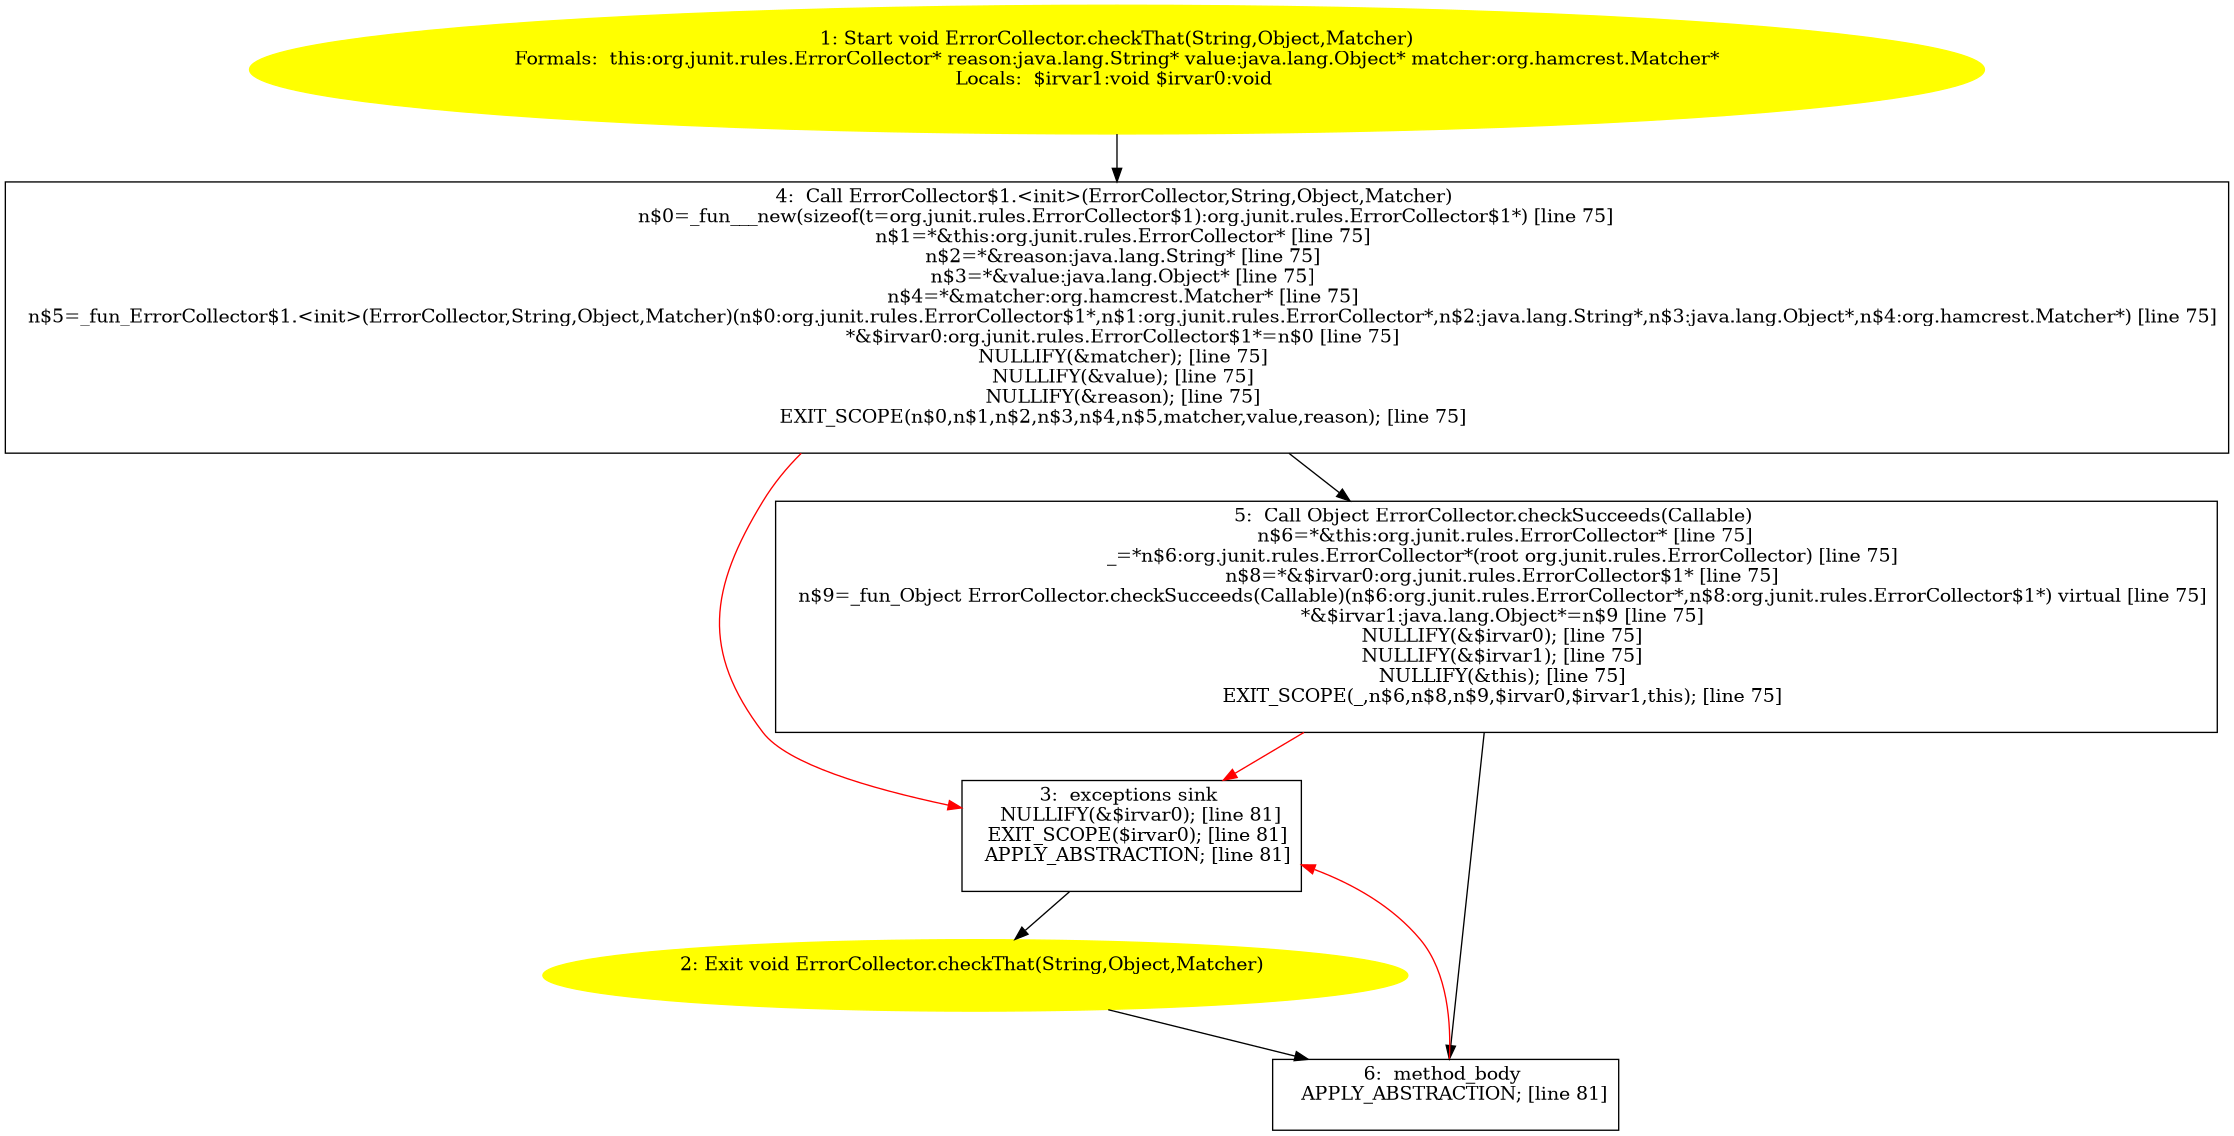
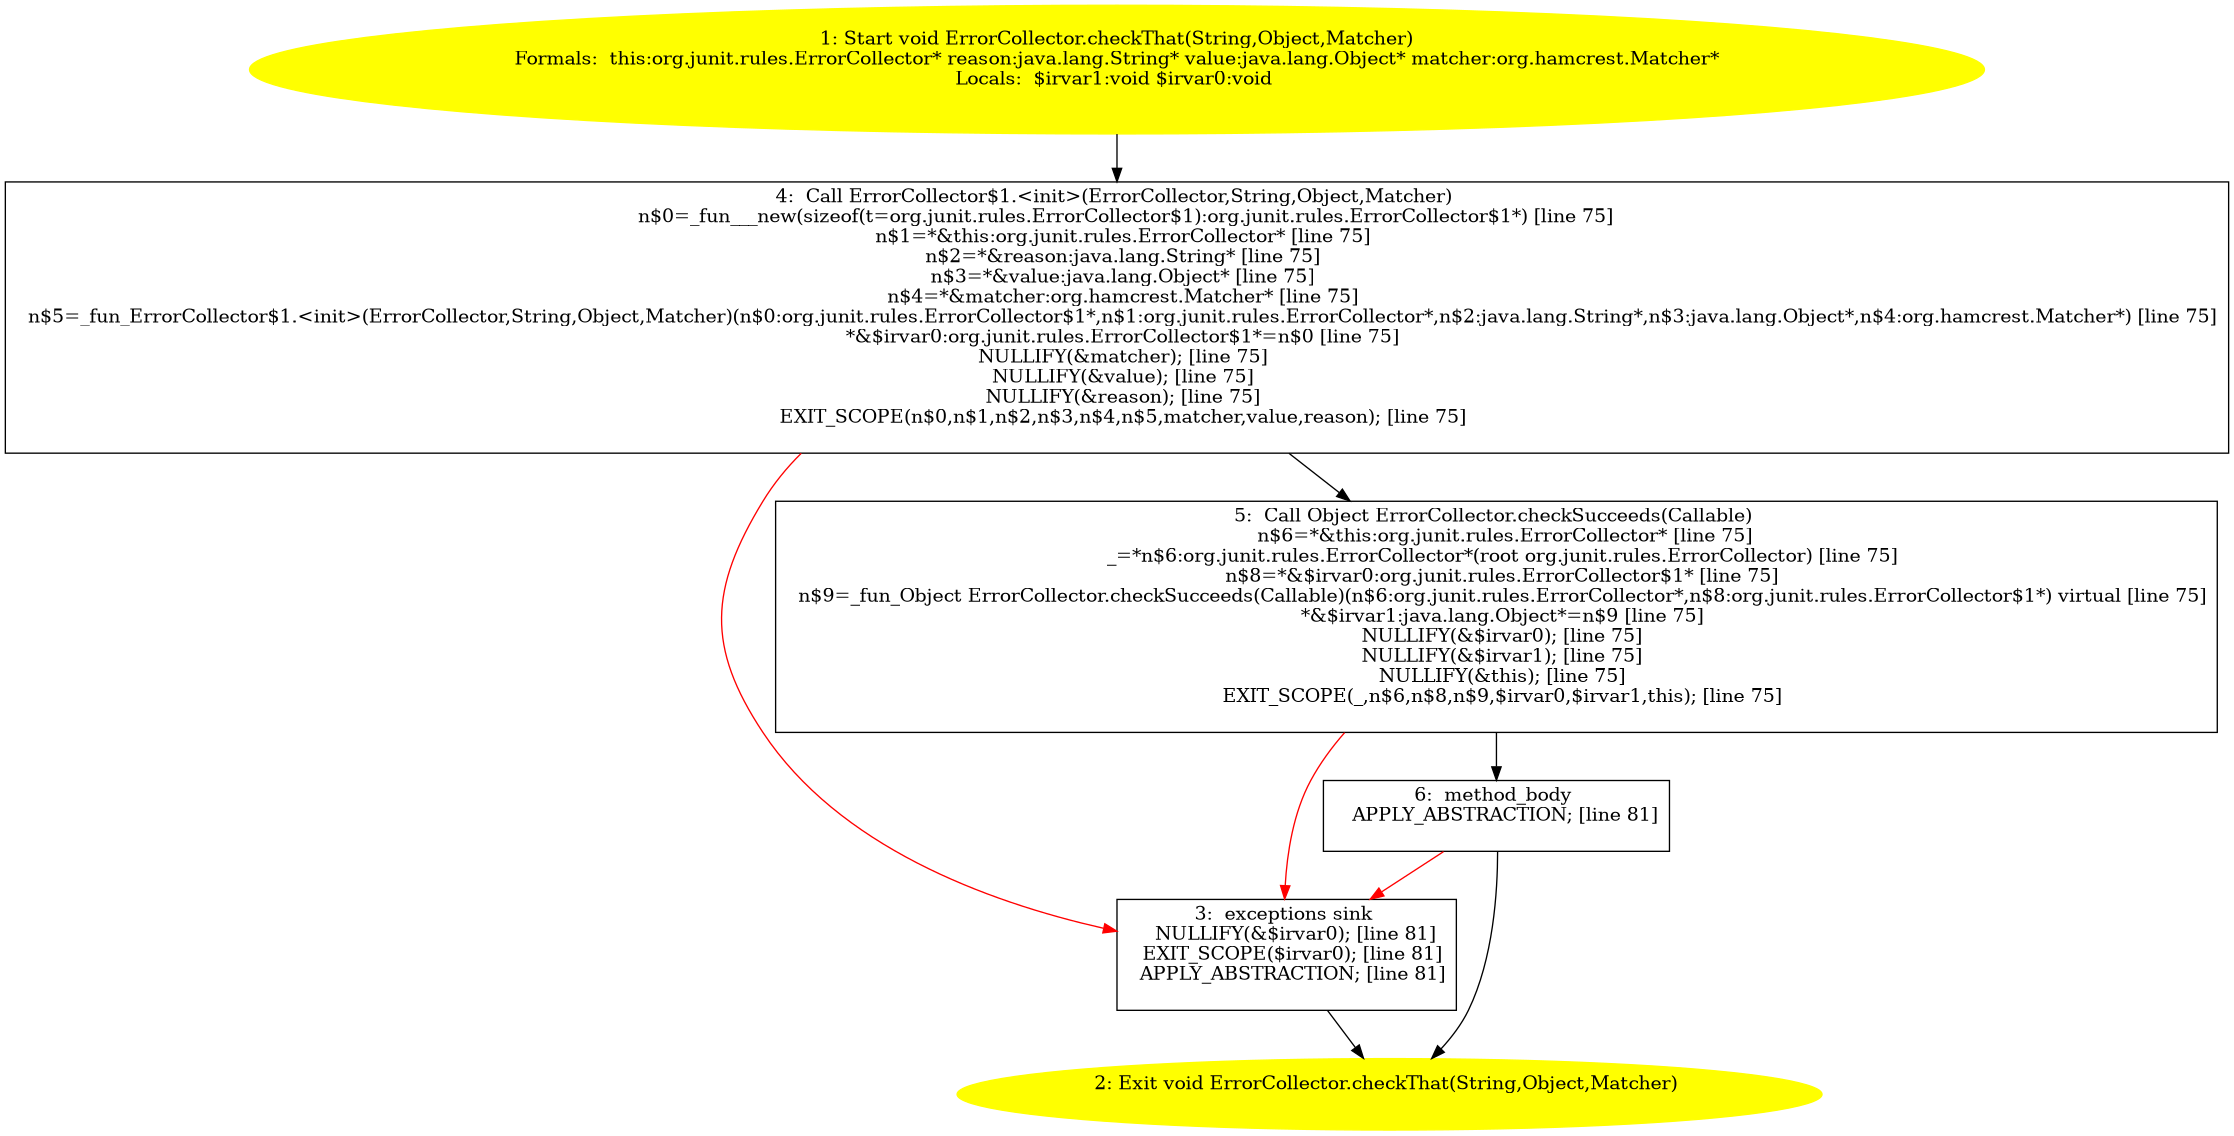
edge "2: Exit void ErrorCollector.checkThat(String,Object,Matcher)" -> "6:  method_body APPLY_ABSTRACTION; [line 81]": reversed
